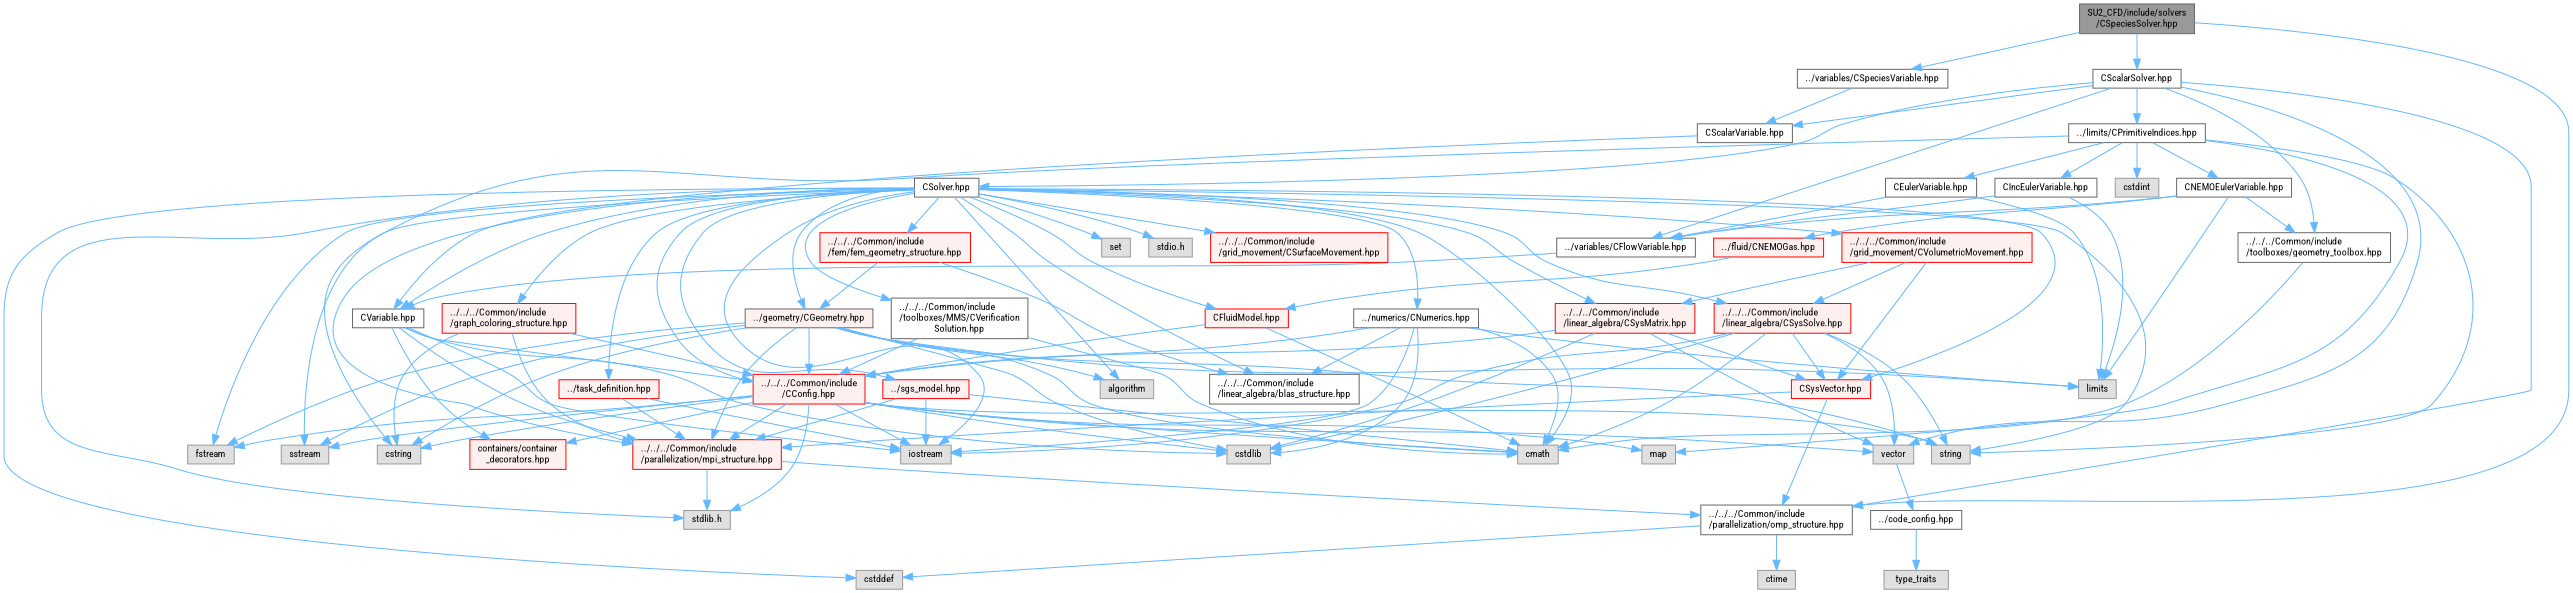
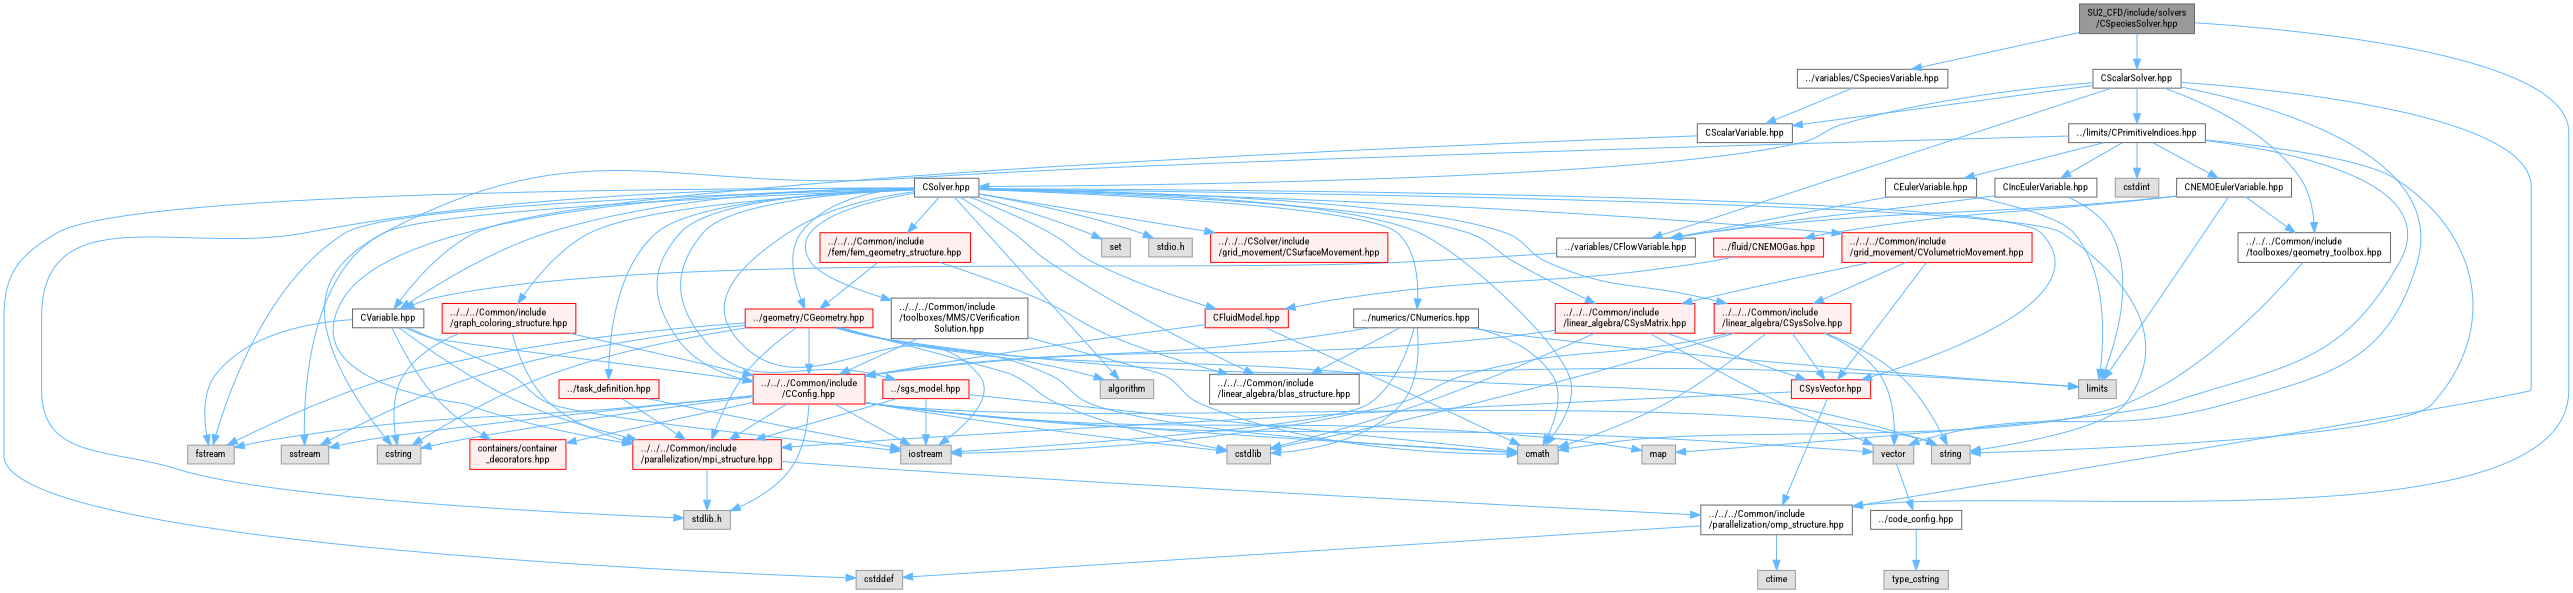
node "../../../Common/include /grid_movement/CSurfaceMovement.hpp": label "../../../Common/include /grid_movement/CSurfaceMovement.hpp" -> "../../../CSolver/include /grid_movement/CSurfaceMovement.hpp"
node "../geometry/CGeometry.hpp": color grey40 -> red
edge "CVariable.hpp" -> "cstdlib": now "CVariable.hpp" -> "fstream"
node "type_traits": label "type_traits" -> "type_cstring"
